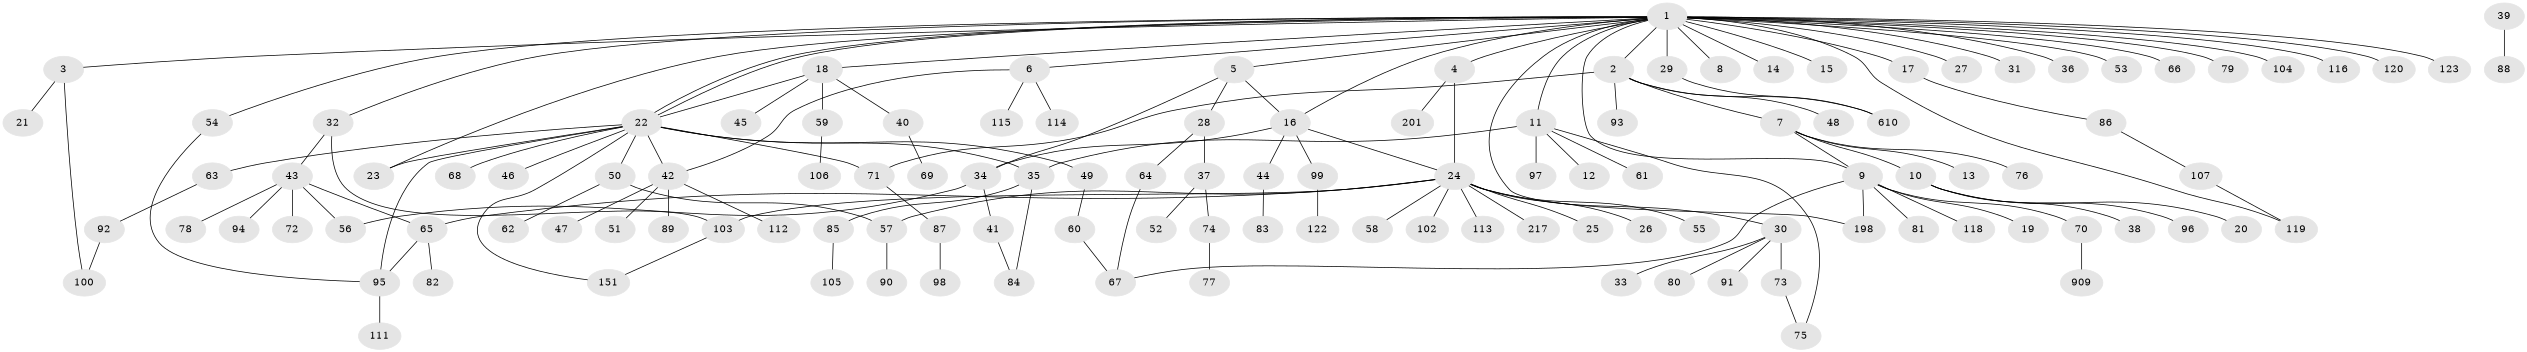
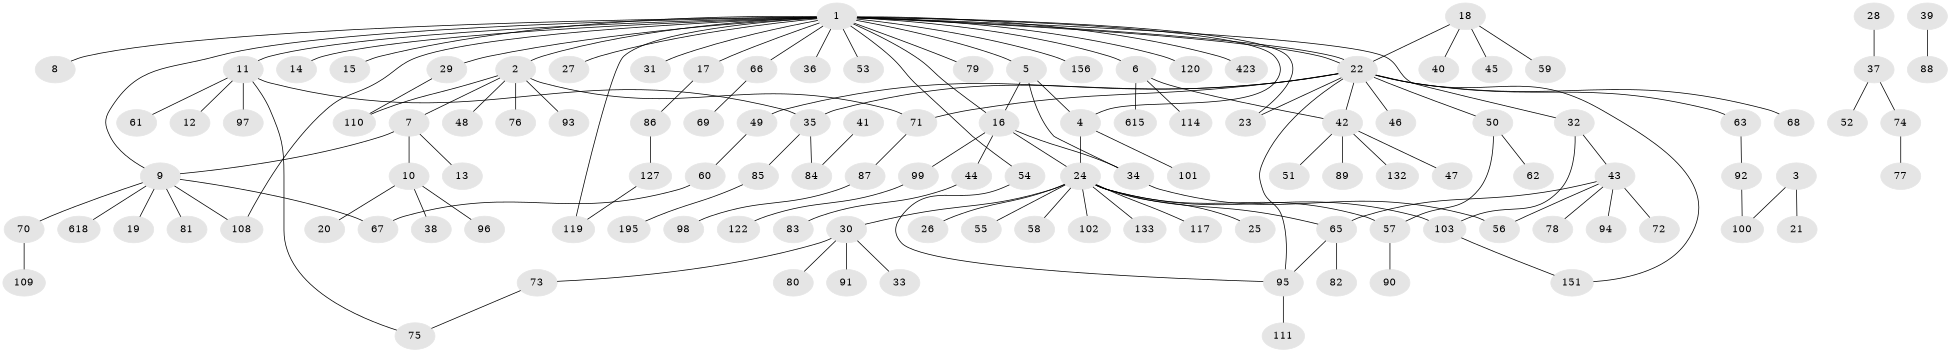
edge "1" -- "18": removed
edge "1" -- "3": removed
node "104": removed
node "116": label "116" -> "156"
node "123": label "123" -> "423"
edge "5" -- "28": now "5" -- "4"
node "115": label "115" -> "615"
node "201": label "201" -> "101"
node "610": label "610" -> "110"
edge "40" -- "69": now "66" -- "69"
edge "7" -- "76": now "2" -- "76"
node "106": removed
node "64": removed
node "107": label "107" -> "127"
edge "34" -- "41": removed
node "112": label "112" -> "132"
node "113": label "113" -> "133"
node "217": label "217" -> "117"
node "198": label "198" -> "108"
node "118": label "118" -> "618"
node "105": label "105" -> "195"
node "909": label "909" -> "109"
